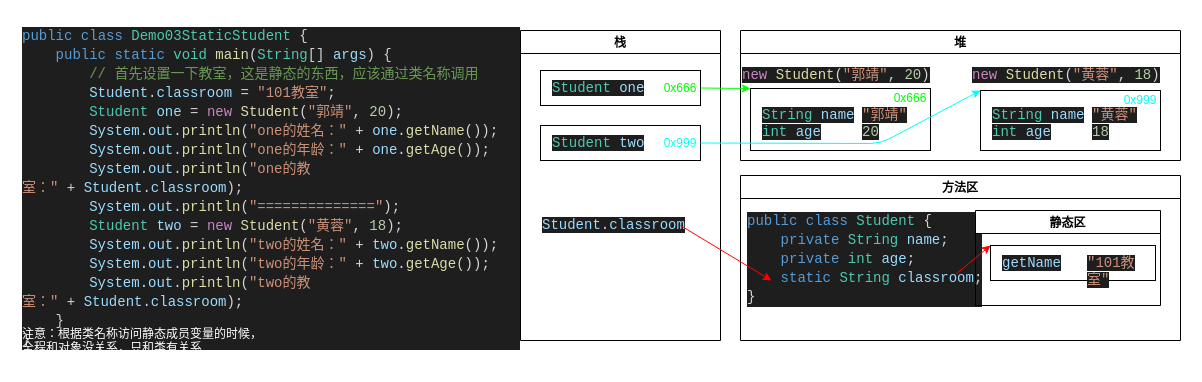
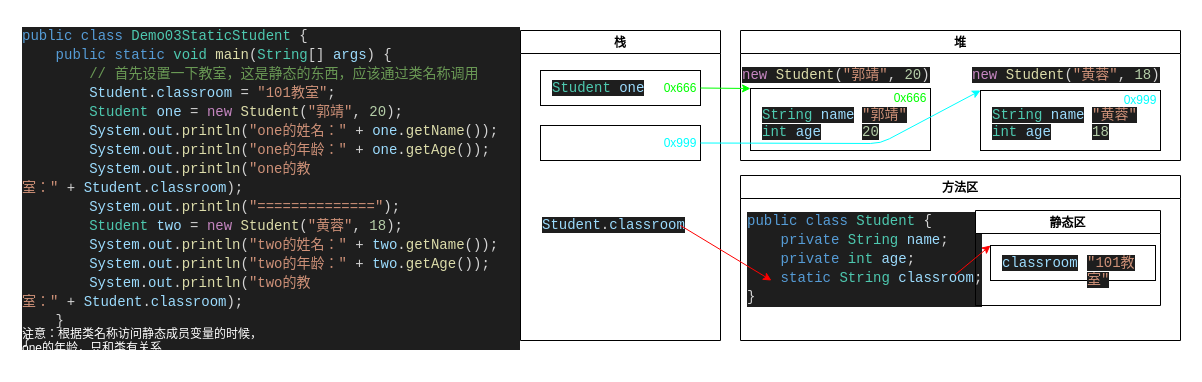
node "Student two": removed
node "getName": label "getName" -> "classroom"
node "注意：根据类名称访问静态成员变量的时候， 全程和对象没关系，只和类有关系": label "注意：根据类名称访问静态成员变量的时候， 全程和对象没关系，只和类有关系" -> "注意：根据类名称访问静态成员变量的时候， one的年龄，只和类有关系"
